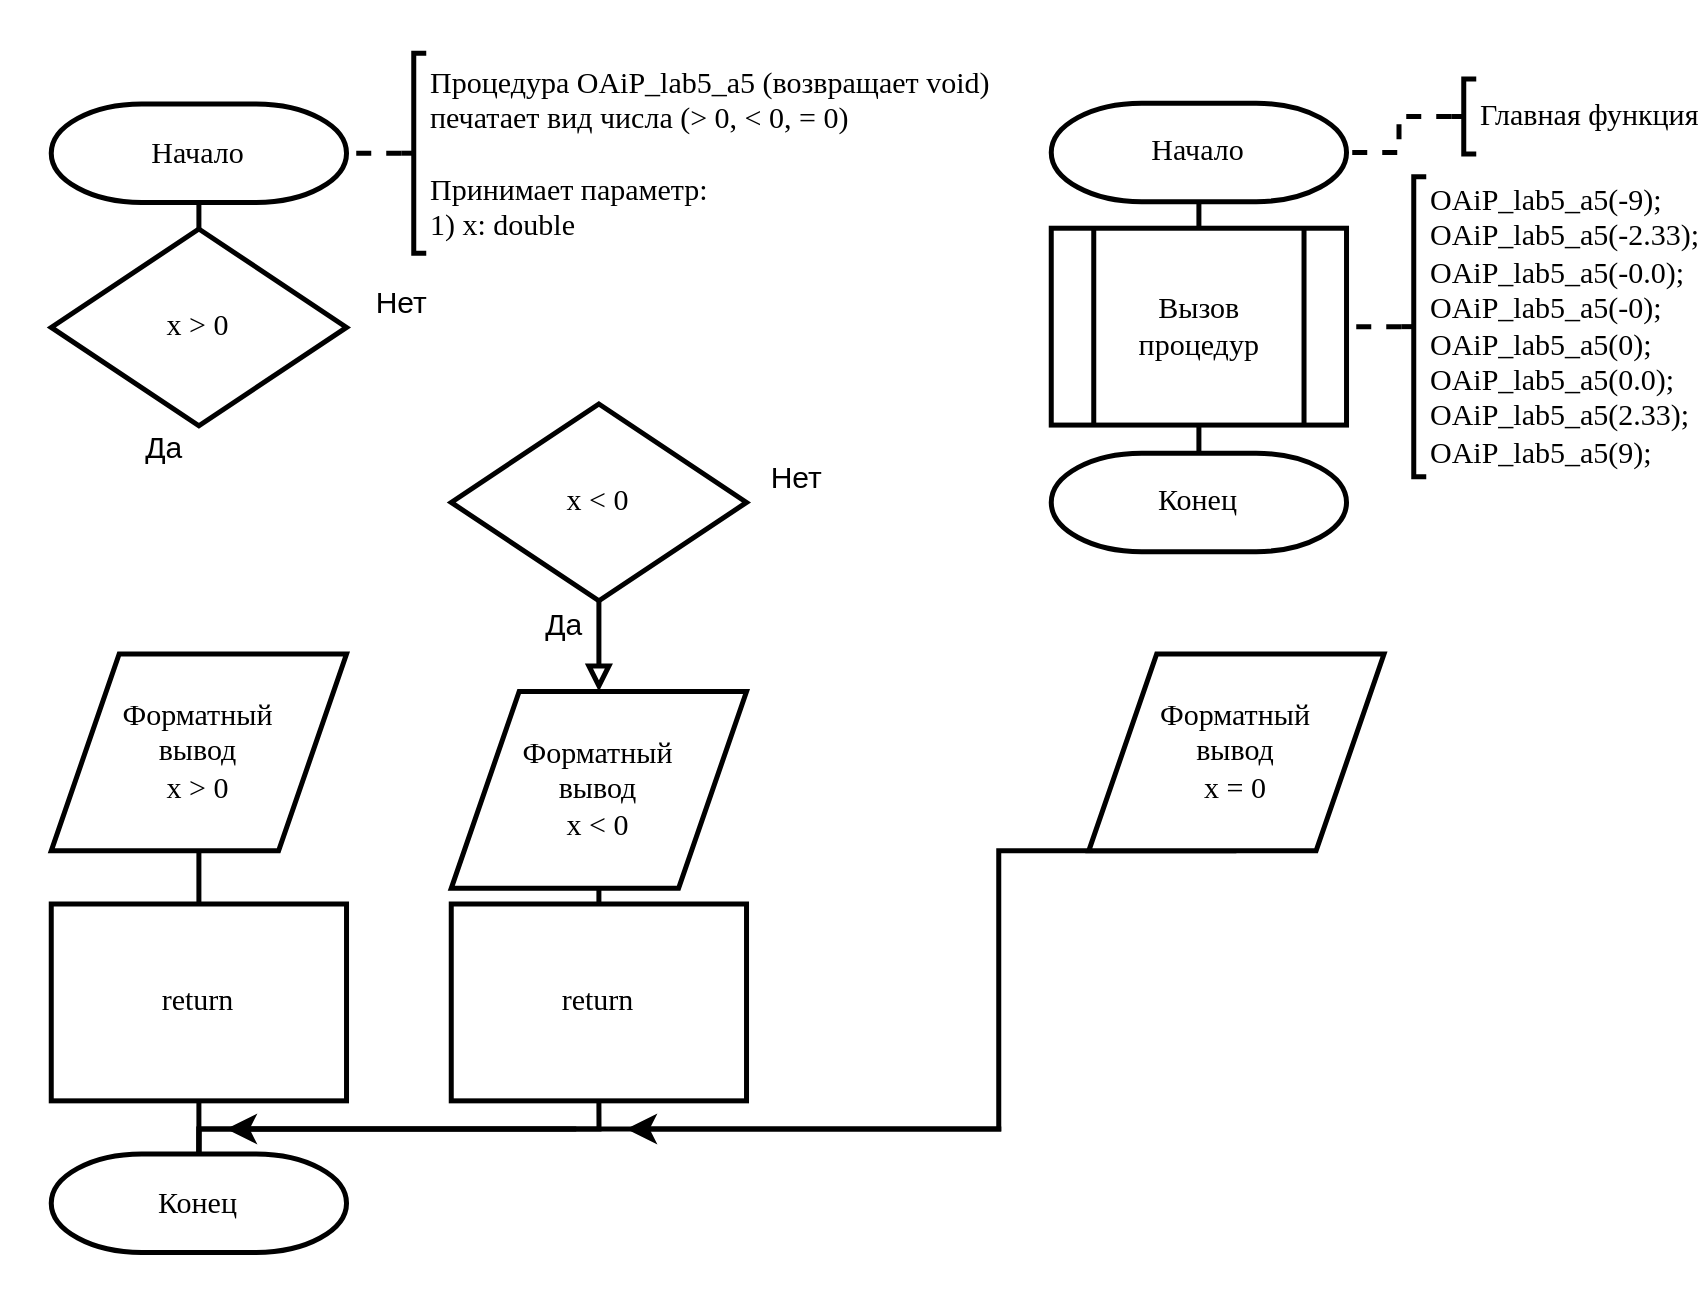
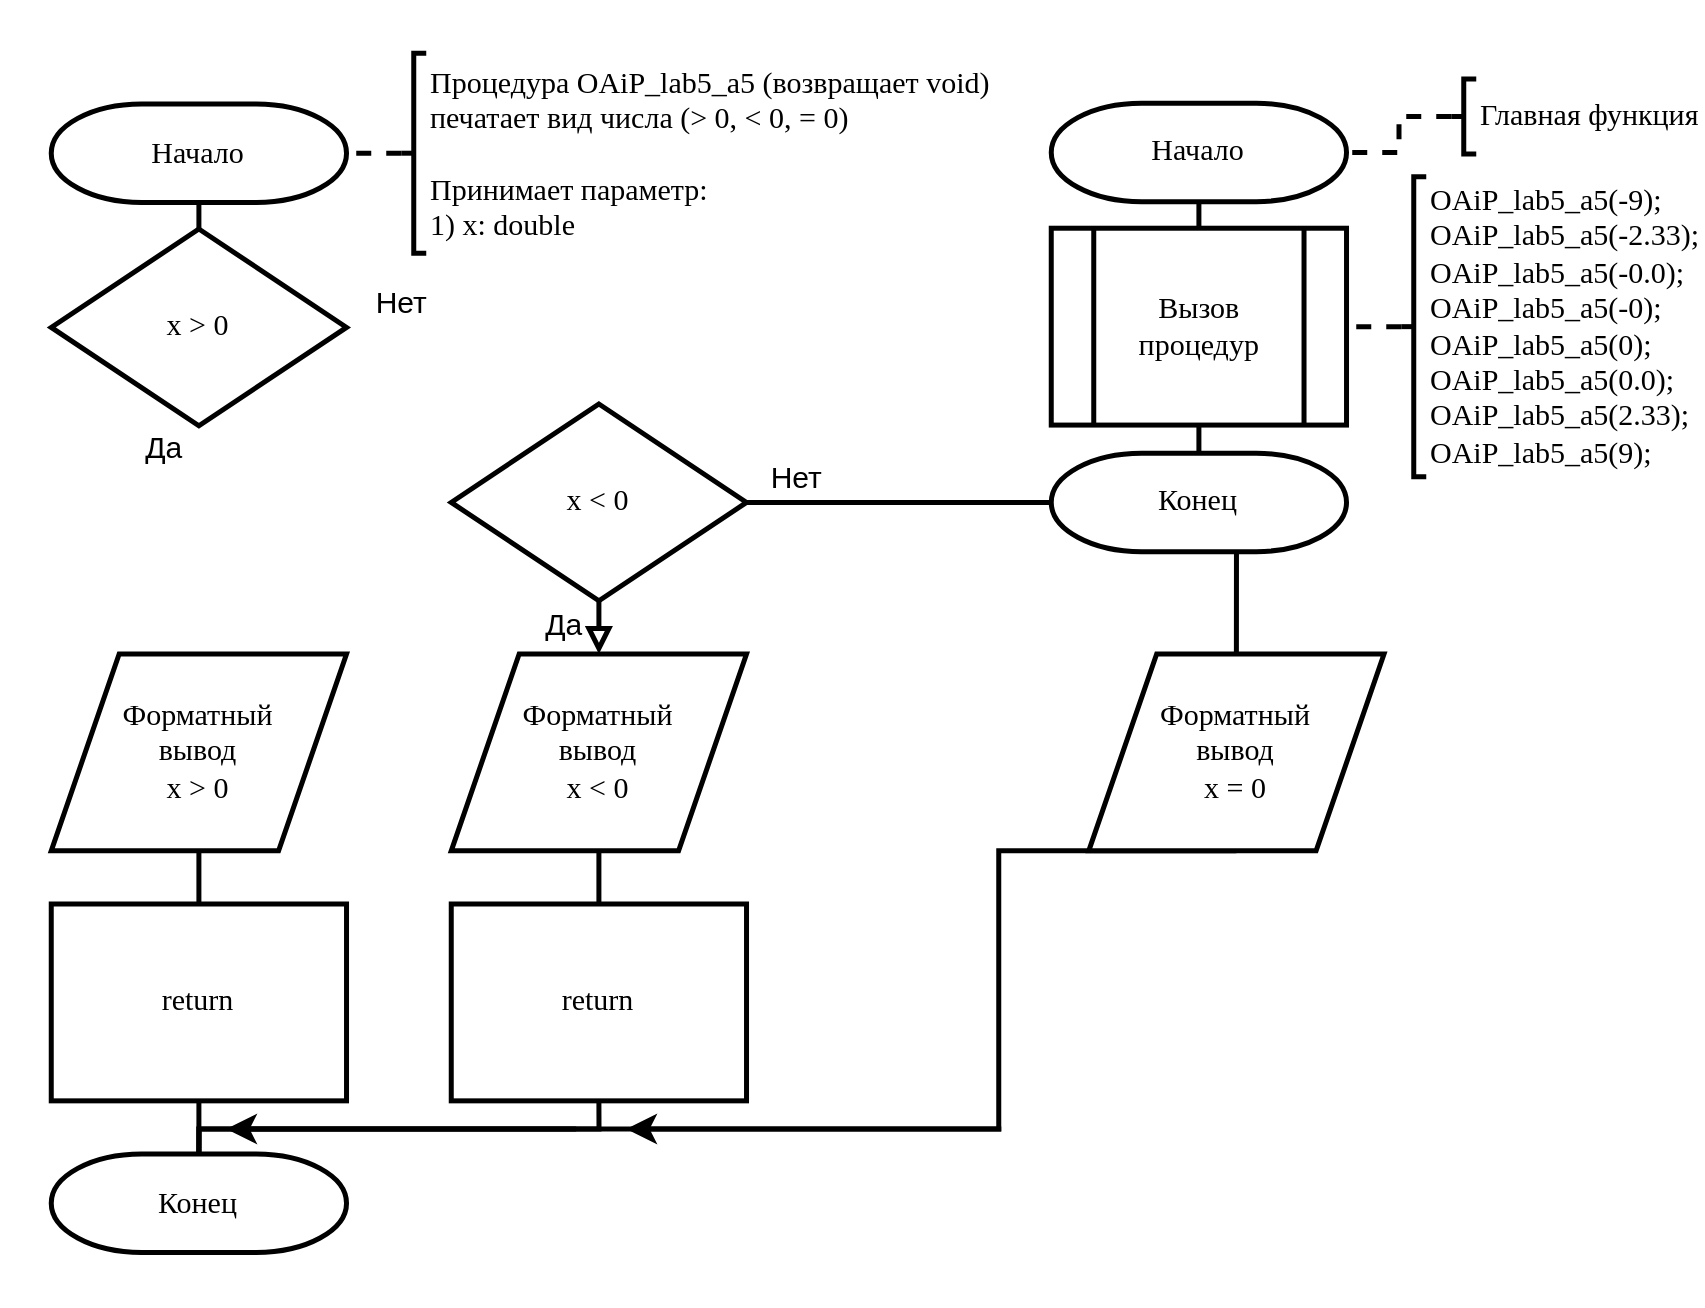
edge "x < 0" -- "Форматный вывод x = 0": added
node "Форматный вывод x < 0": moved (599, 790) -> (599, 752)
